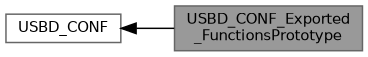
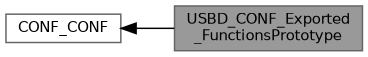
node "USBD_CONF": label "USBD_CONF" -> "CONF_CONF"
